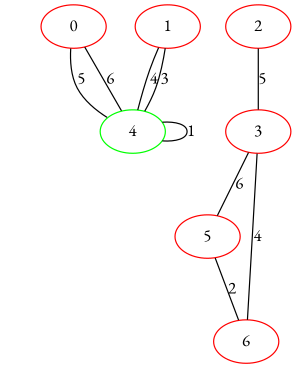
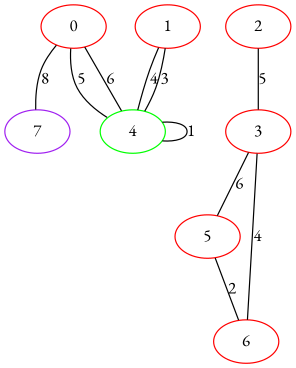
node "7": added
